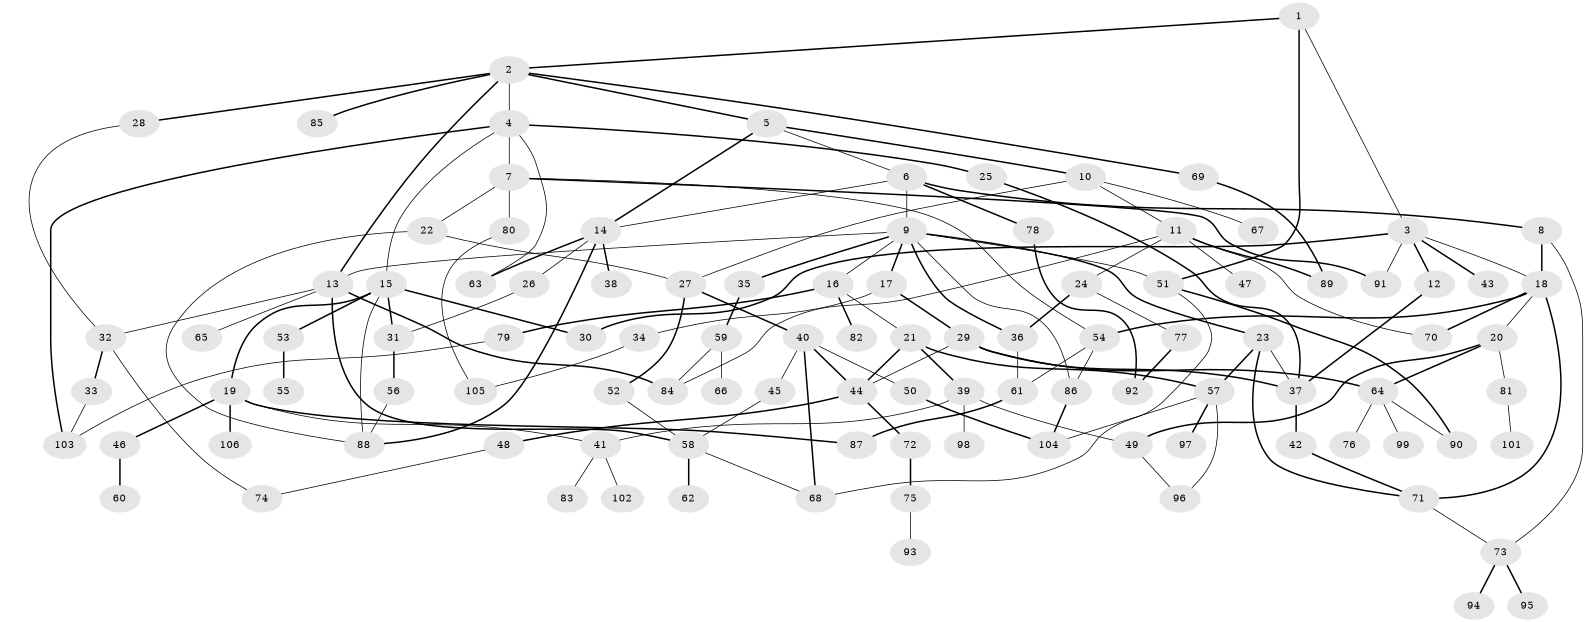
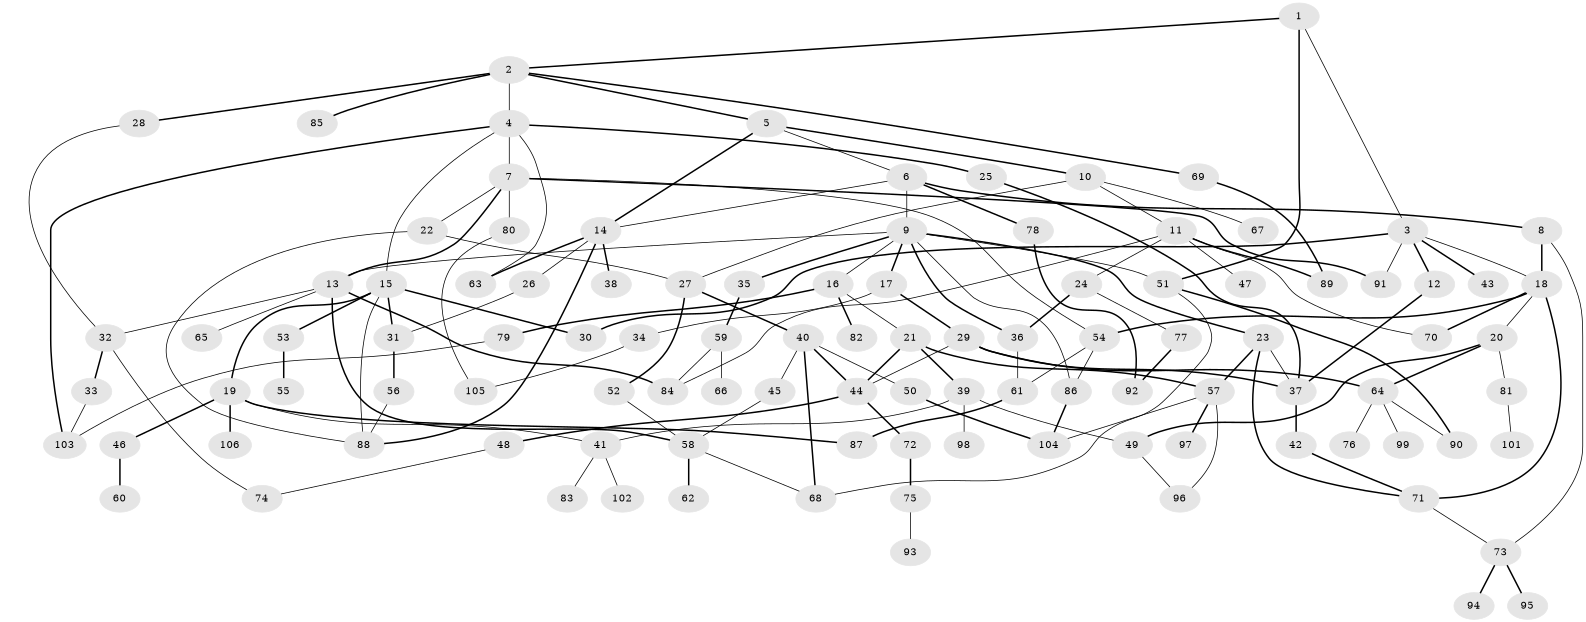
edge "2" -- "13": now "7" -- "13"
